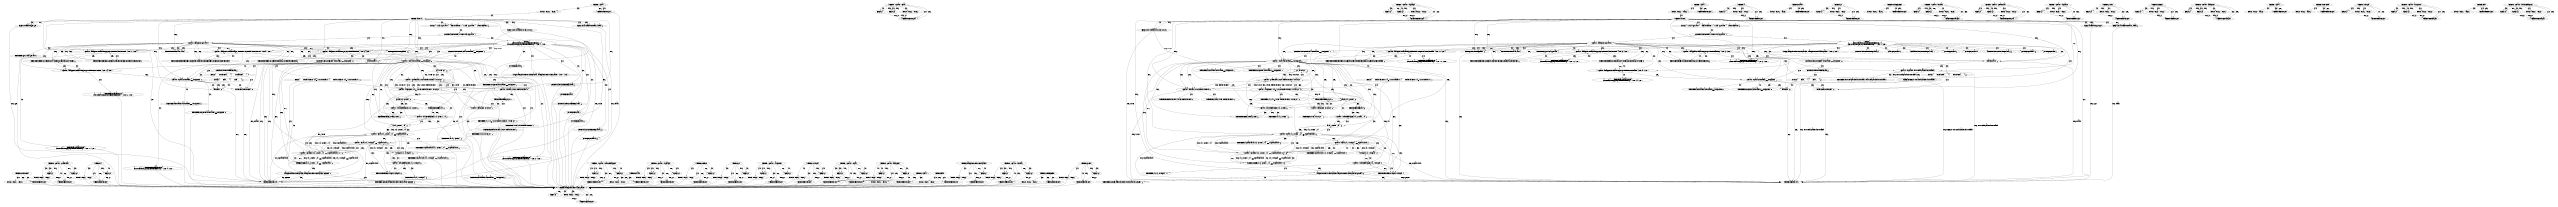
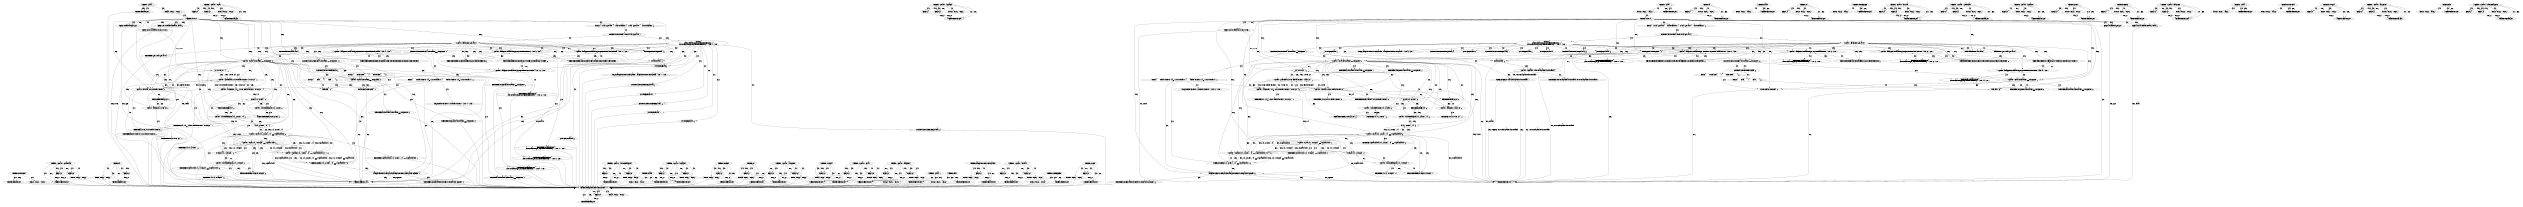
node "<(LOCAL,RenderViewHost* rvh: RenderViewHost*)<SUB>12</SUB>>": added
node "<(LOCAL,RenderViewHost* rvh: RenderViewHost*)<SUB>11</SUB>>": added
